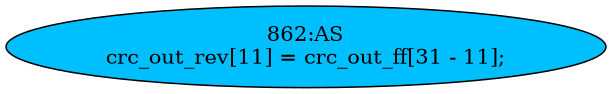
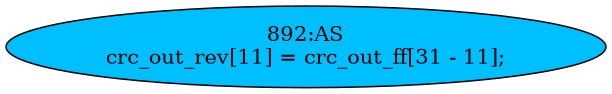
node "862:AS crc_out_rev[11] = crc_out_ff[31 - 11];": label "862:AS crc_out_rev[11] = crc_out_ff[31 - 11];" -> "892:AS crc_out_rev[11] = crc_out_ff[31 - 11];"
